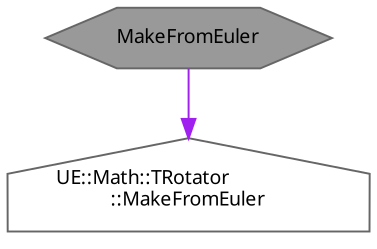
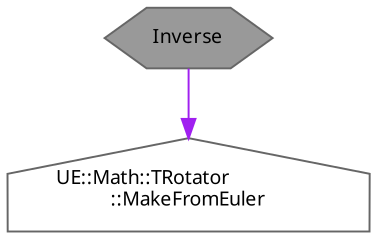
node "MakeFromEuler": label "MakeFromEuler" -> "Inverse"
